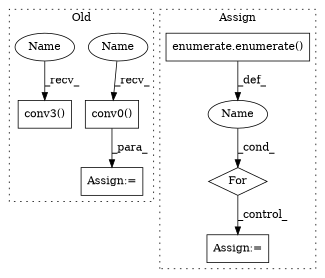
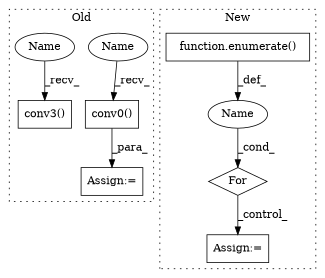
cluster "Assign": label "Assign" -> "New"
node "enumerate.enumerate()": label "enumerate.enumerate()" -> "function.enumerate()"
